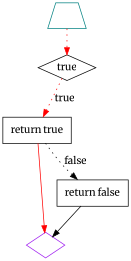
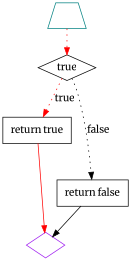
edge "return true" -> "return false": now "true" -> "return false"
